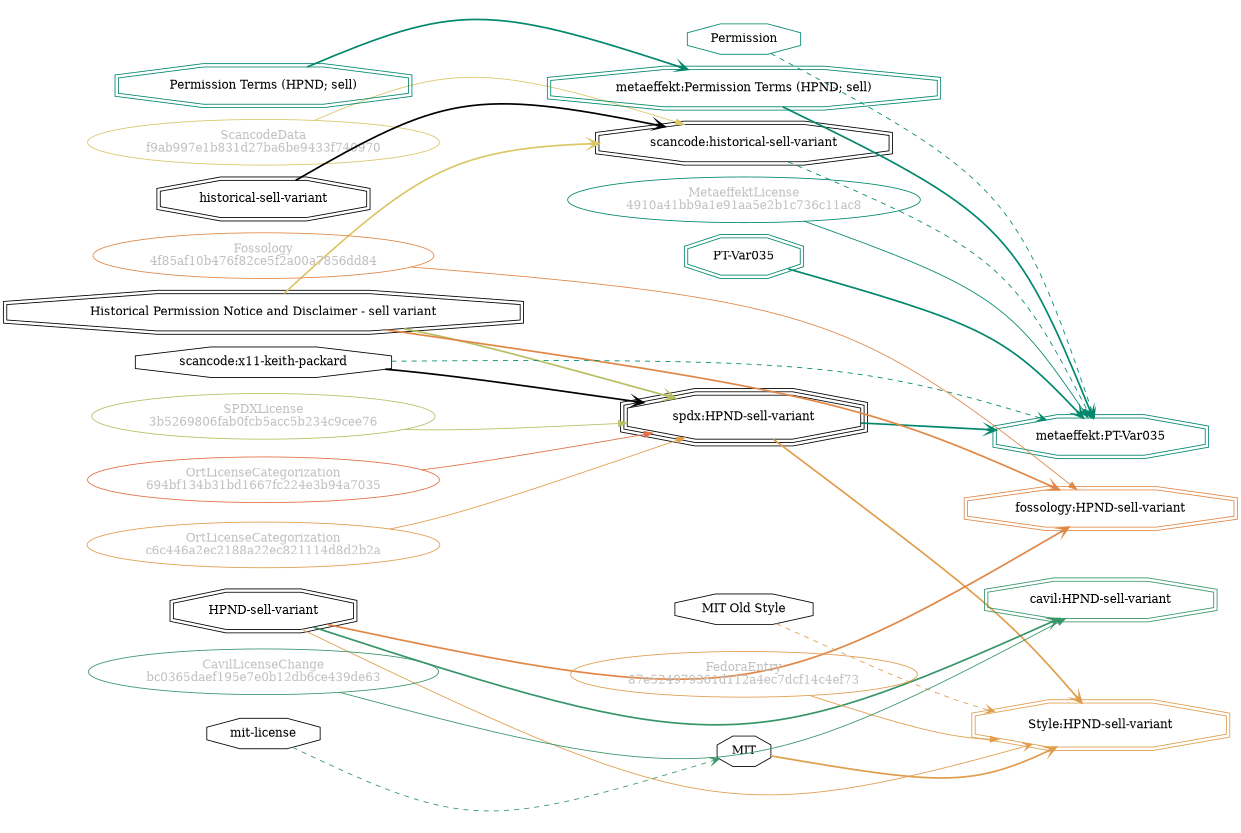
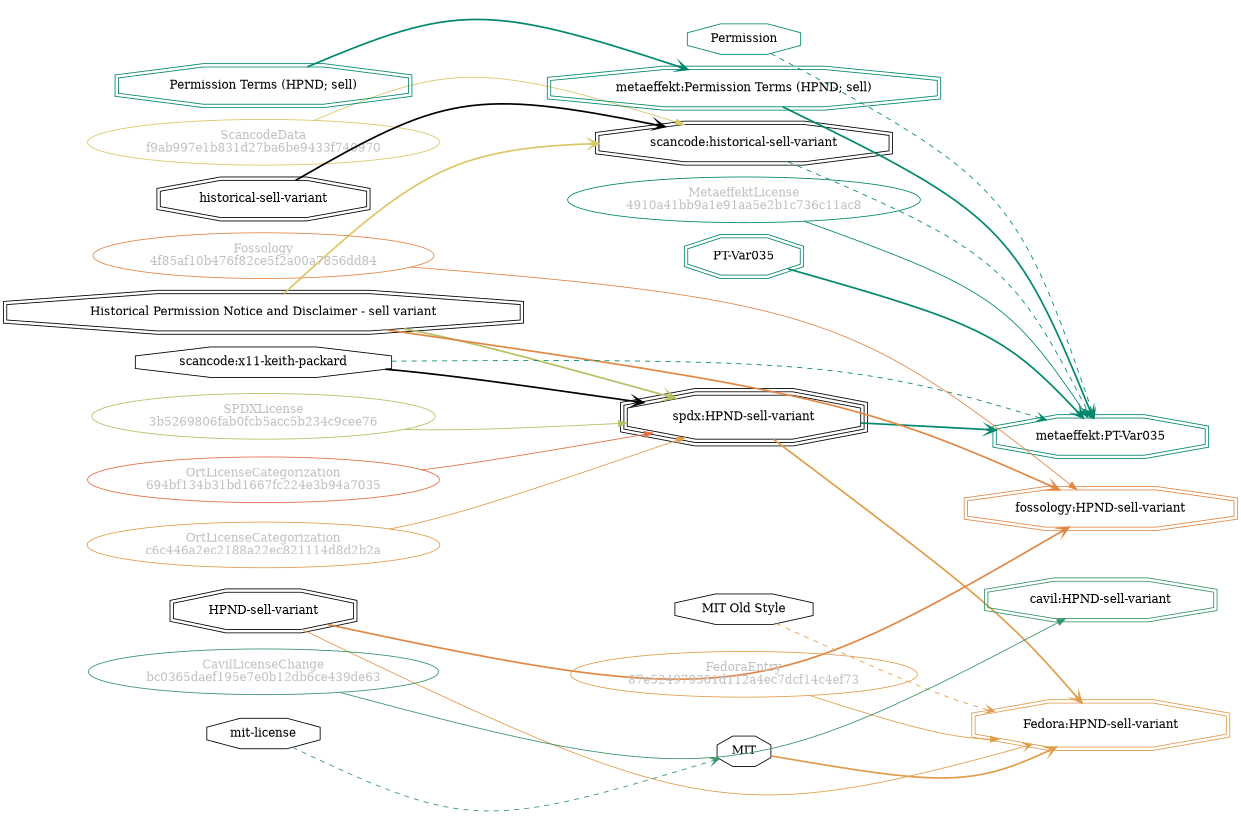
edge "HPND-sell-variant" -> "cavil:HPND-sell-variant": removed
node "Style:HPND-sell-variant": label "Style:HPND-sell-variant" -> "Fedora:HPND-sell-variant"
